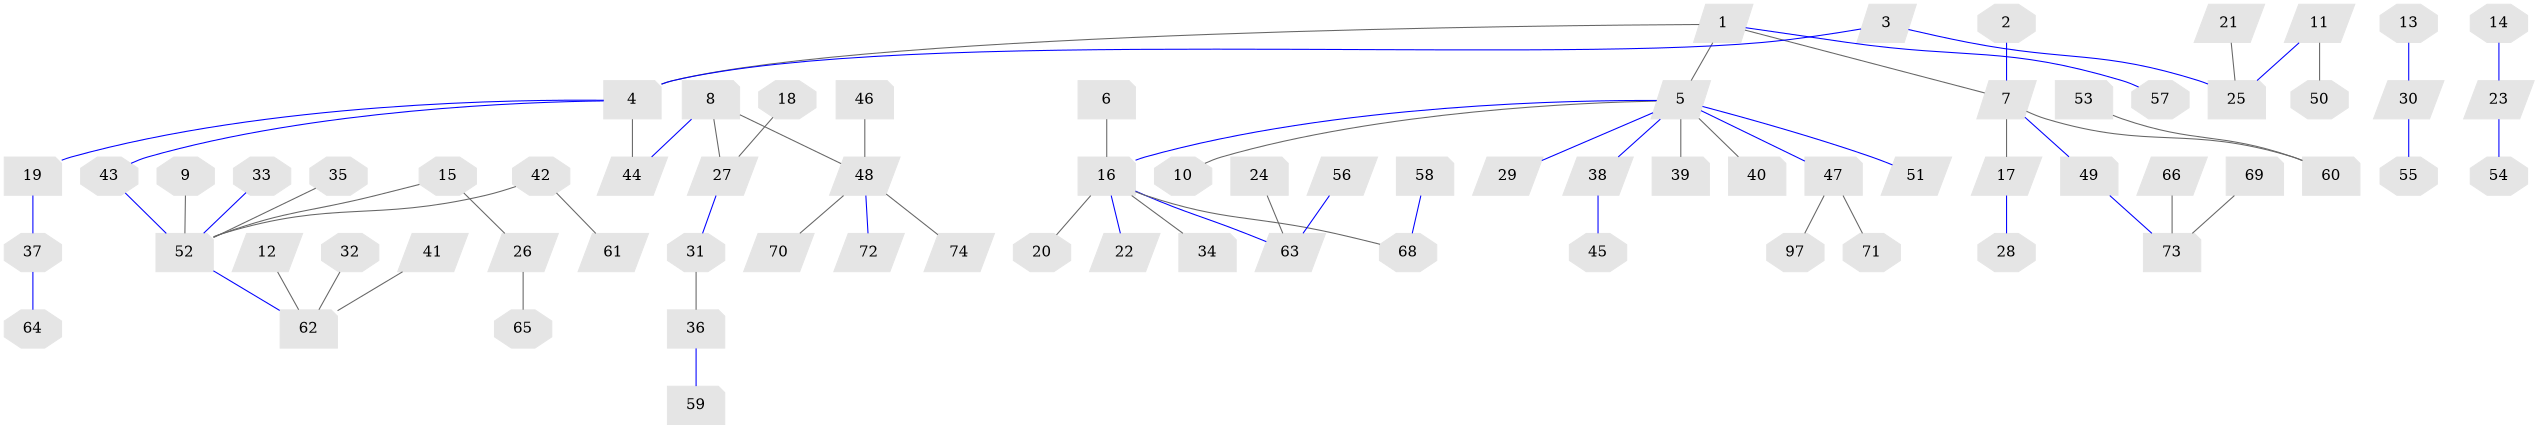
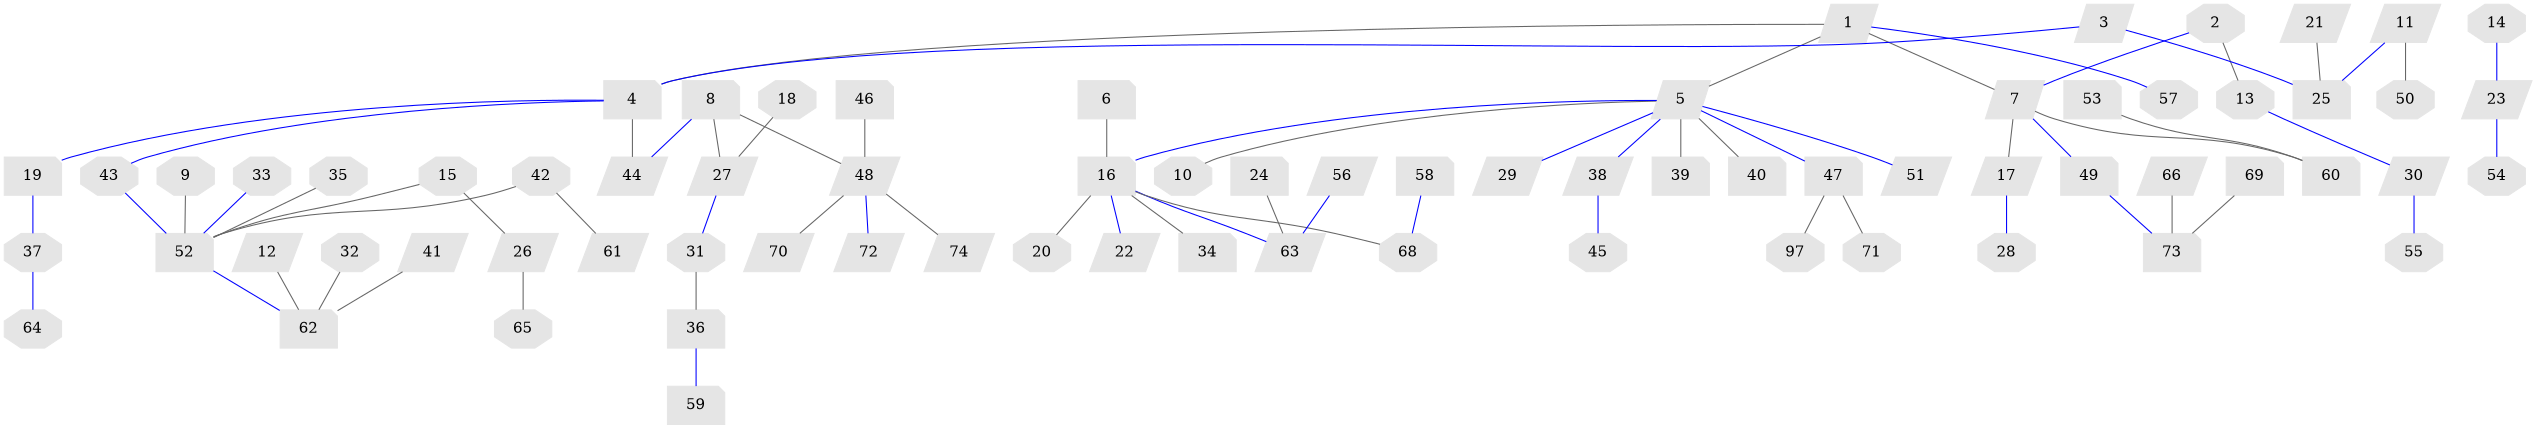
edge "2" -- "13": added
